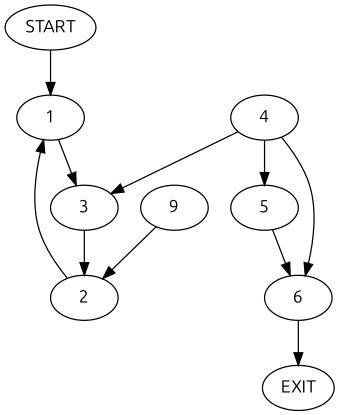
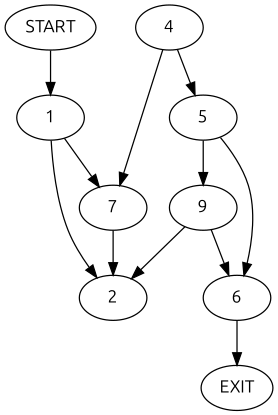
edge "5" -> "9": added
edge "4" -> "6": now "9" -> "6"
node "3": label "3" -> "7"
edge "2" -> "1": reversed
